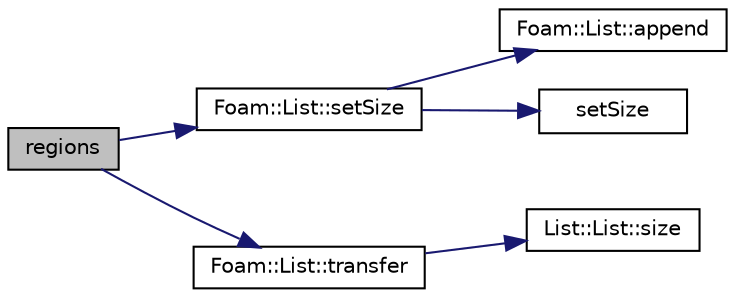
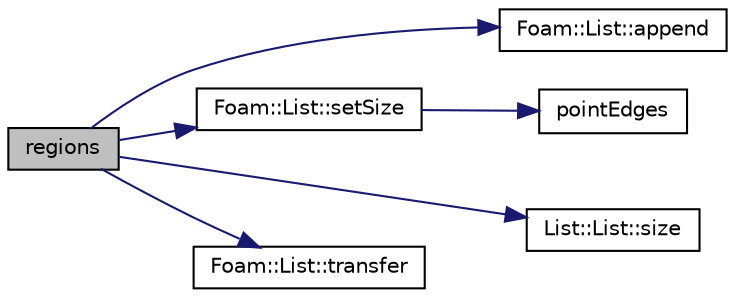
edge "Foam::List::setSize" -> "Foam::List::append": now "regions" -> "Foam::List::append"
node "setSize": label "setSize" -> "pointEdges"
edge "Foam::List::transfer" -> "List::List::size": now "regions" -> "List::List::size"
